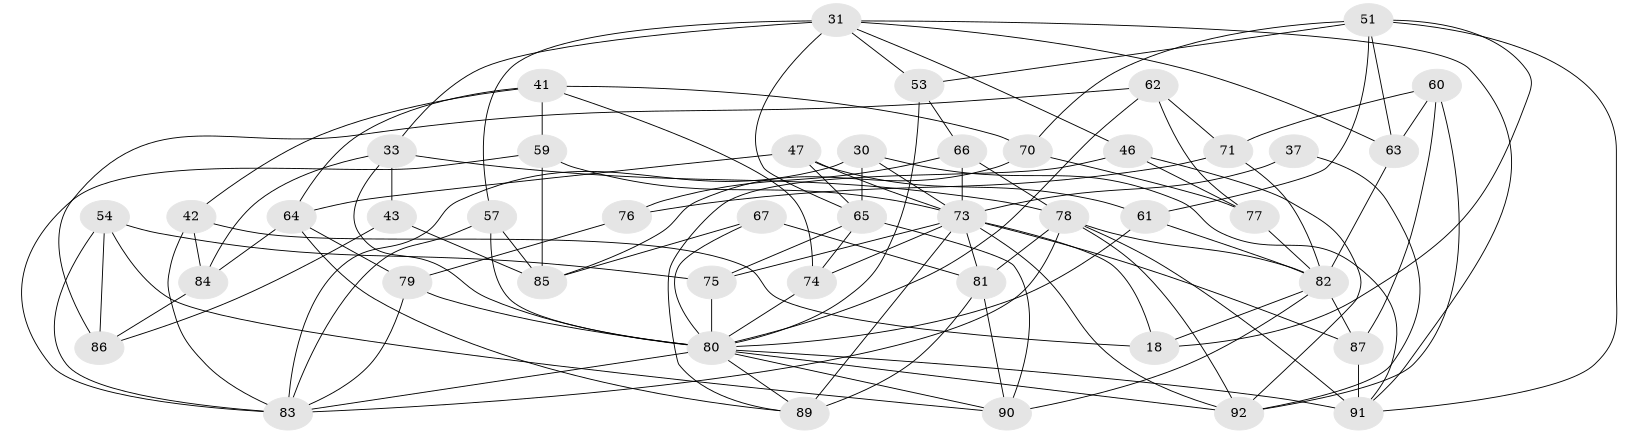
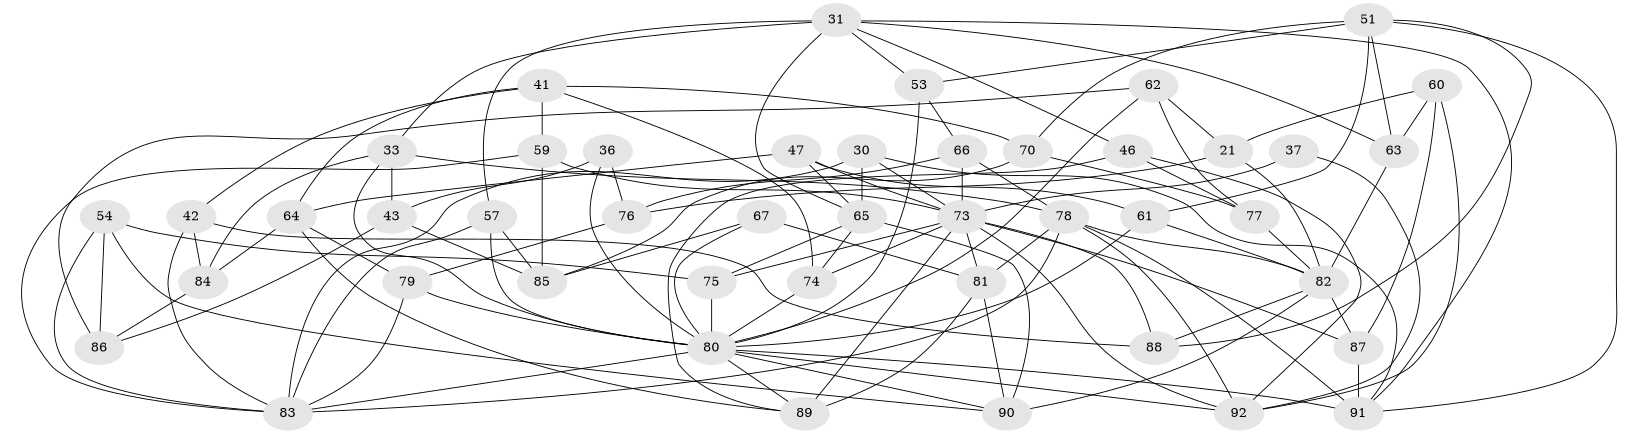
node "36": added
node "71": label "71" -> "21"
node "18": label "18" -> "88"
